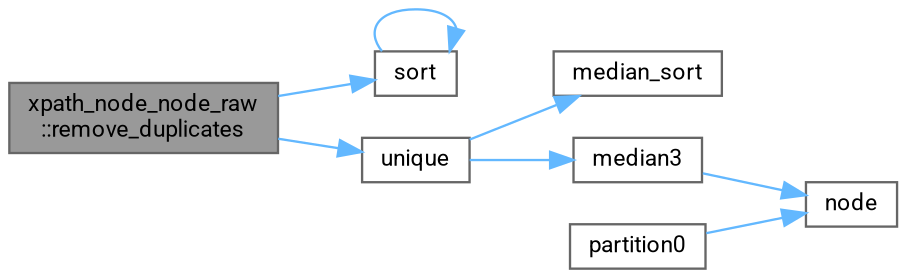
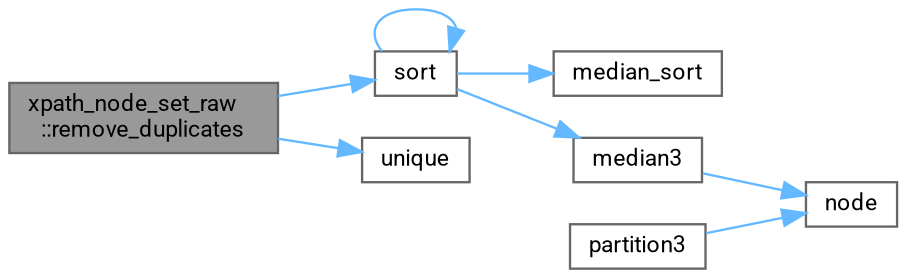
node "xpath_node_node_raw ::remove_duplicates": label "xpath_node_node_raw ::remove_duplicates" -> "xpath_node_set_raw ::remove_duplicates"
edge "unique" -> "median_sort": now "sort" -> "median_sort"
edge "unique" -> "median3": now "sort" -> "median3"
node "partition0": label "partition0" -> "partition3"
